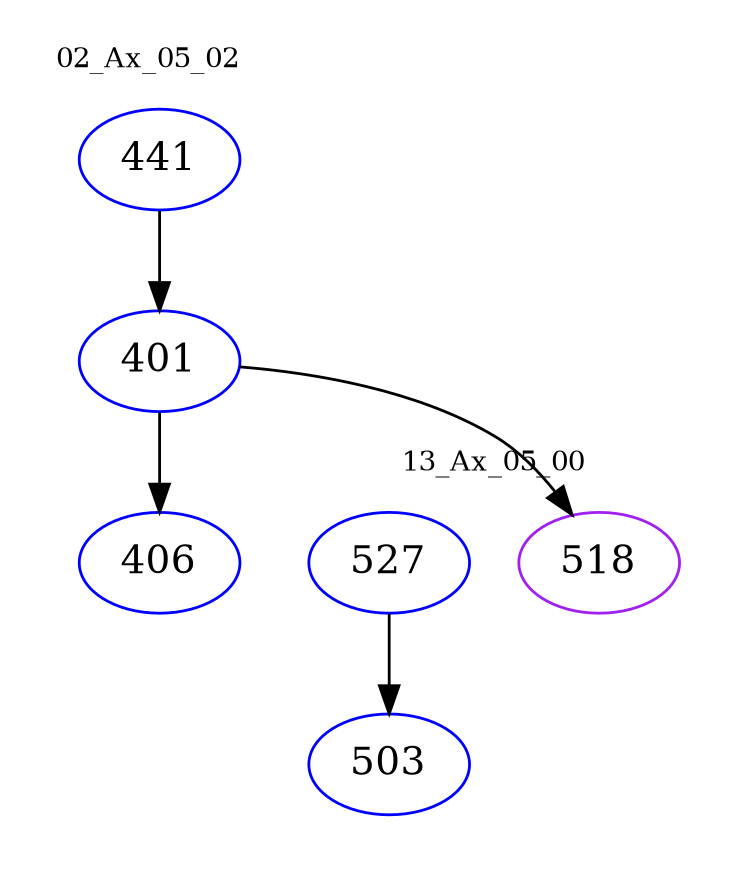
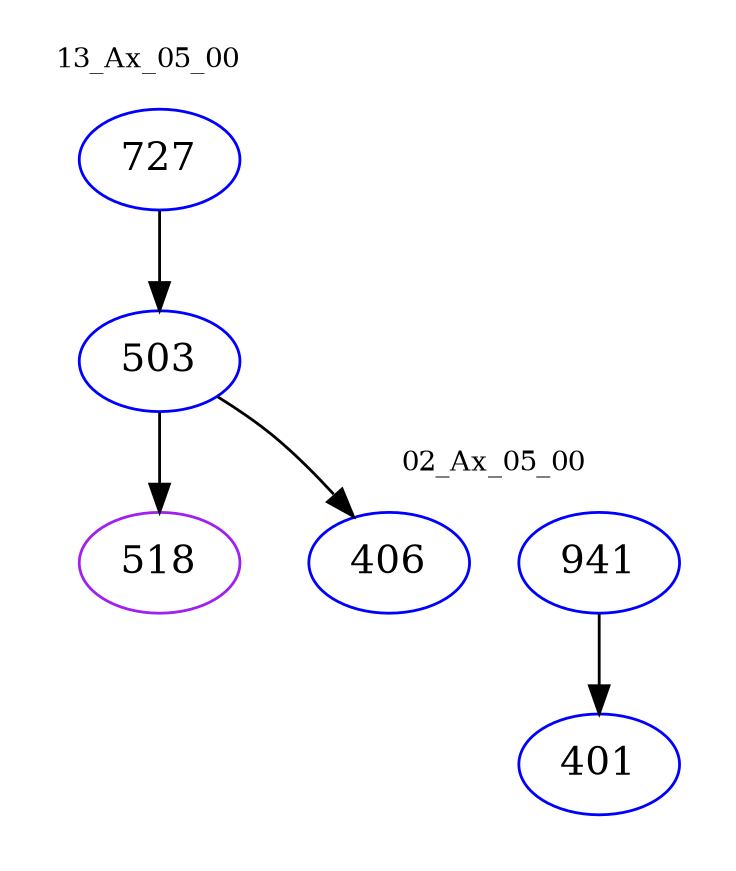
cluster "02_Ax_05_02": label "02_Ax_05_02" -> "02_Ax_05_00"
node "441": label "441" -> "941"
edge "401" -> "518": now "503" -> "518"
edge "401" -> "406": now "503" -> "406"
node "527": label "527" -> "727"
